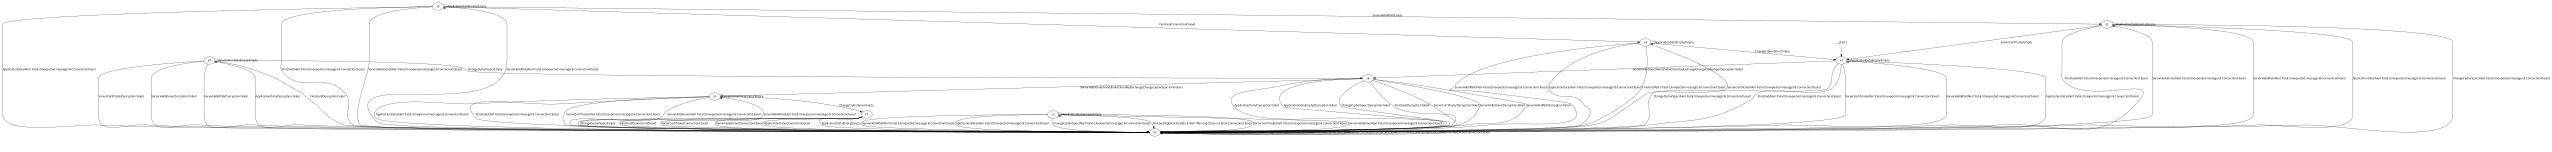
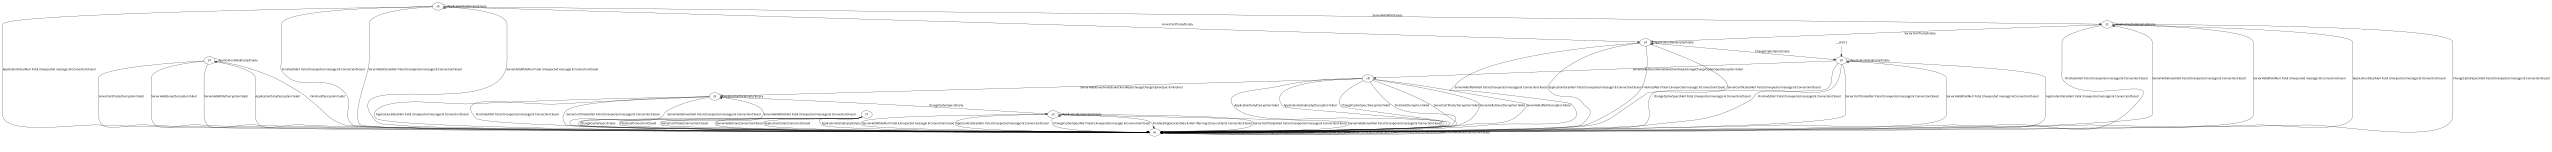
edge "s5" -> "s4": label "Finished/ConnectionClosed" -> "ServerCertificate/Empty"
edge "s1" -> "s0": now "s1" -> "s4"
edge "s9" -> "s8": removed, label "ChangeCipherSpec/Empty"
edge "s3" -> "s7": now "s3" -> "s2"
